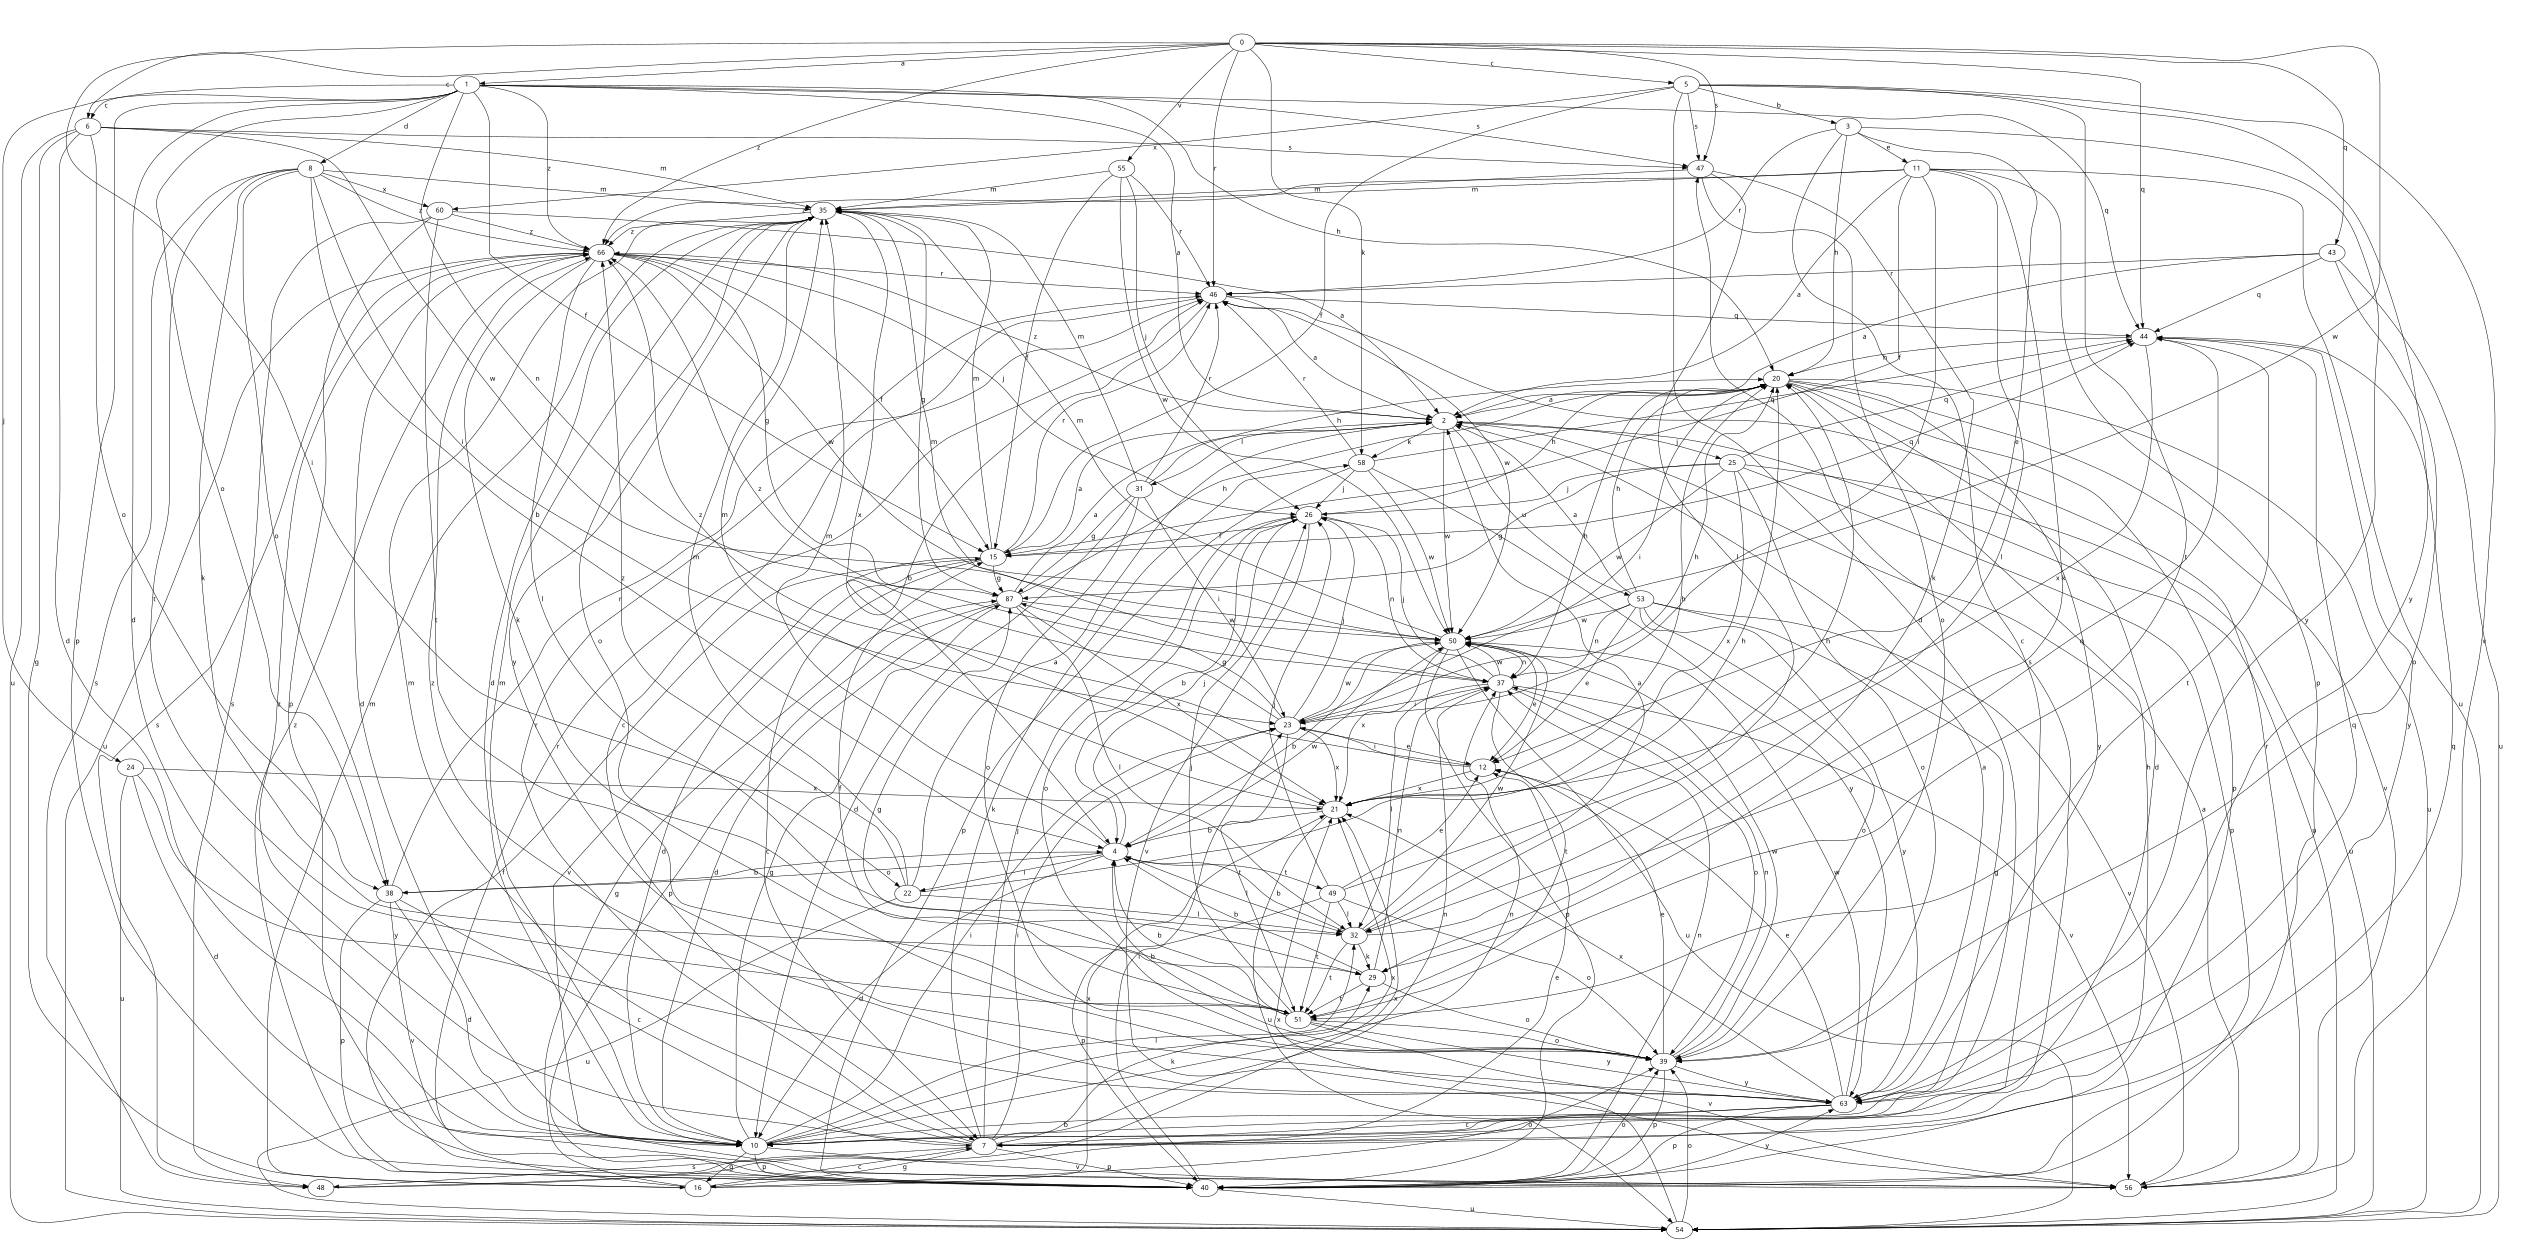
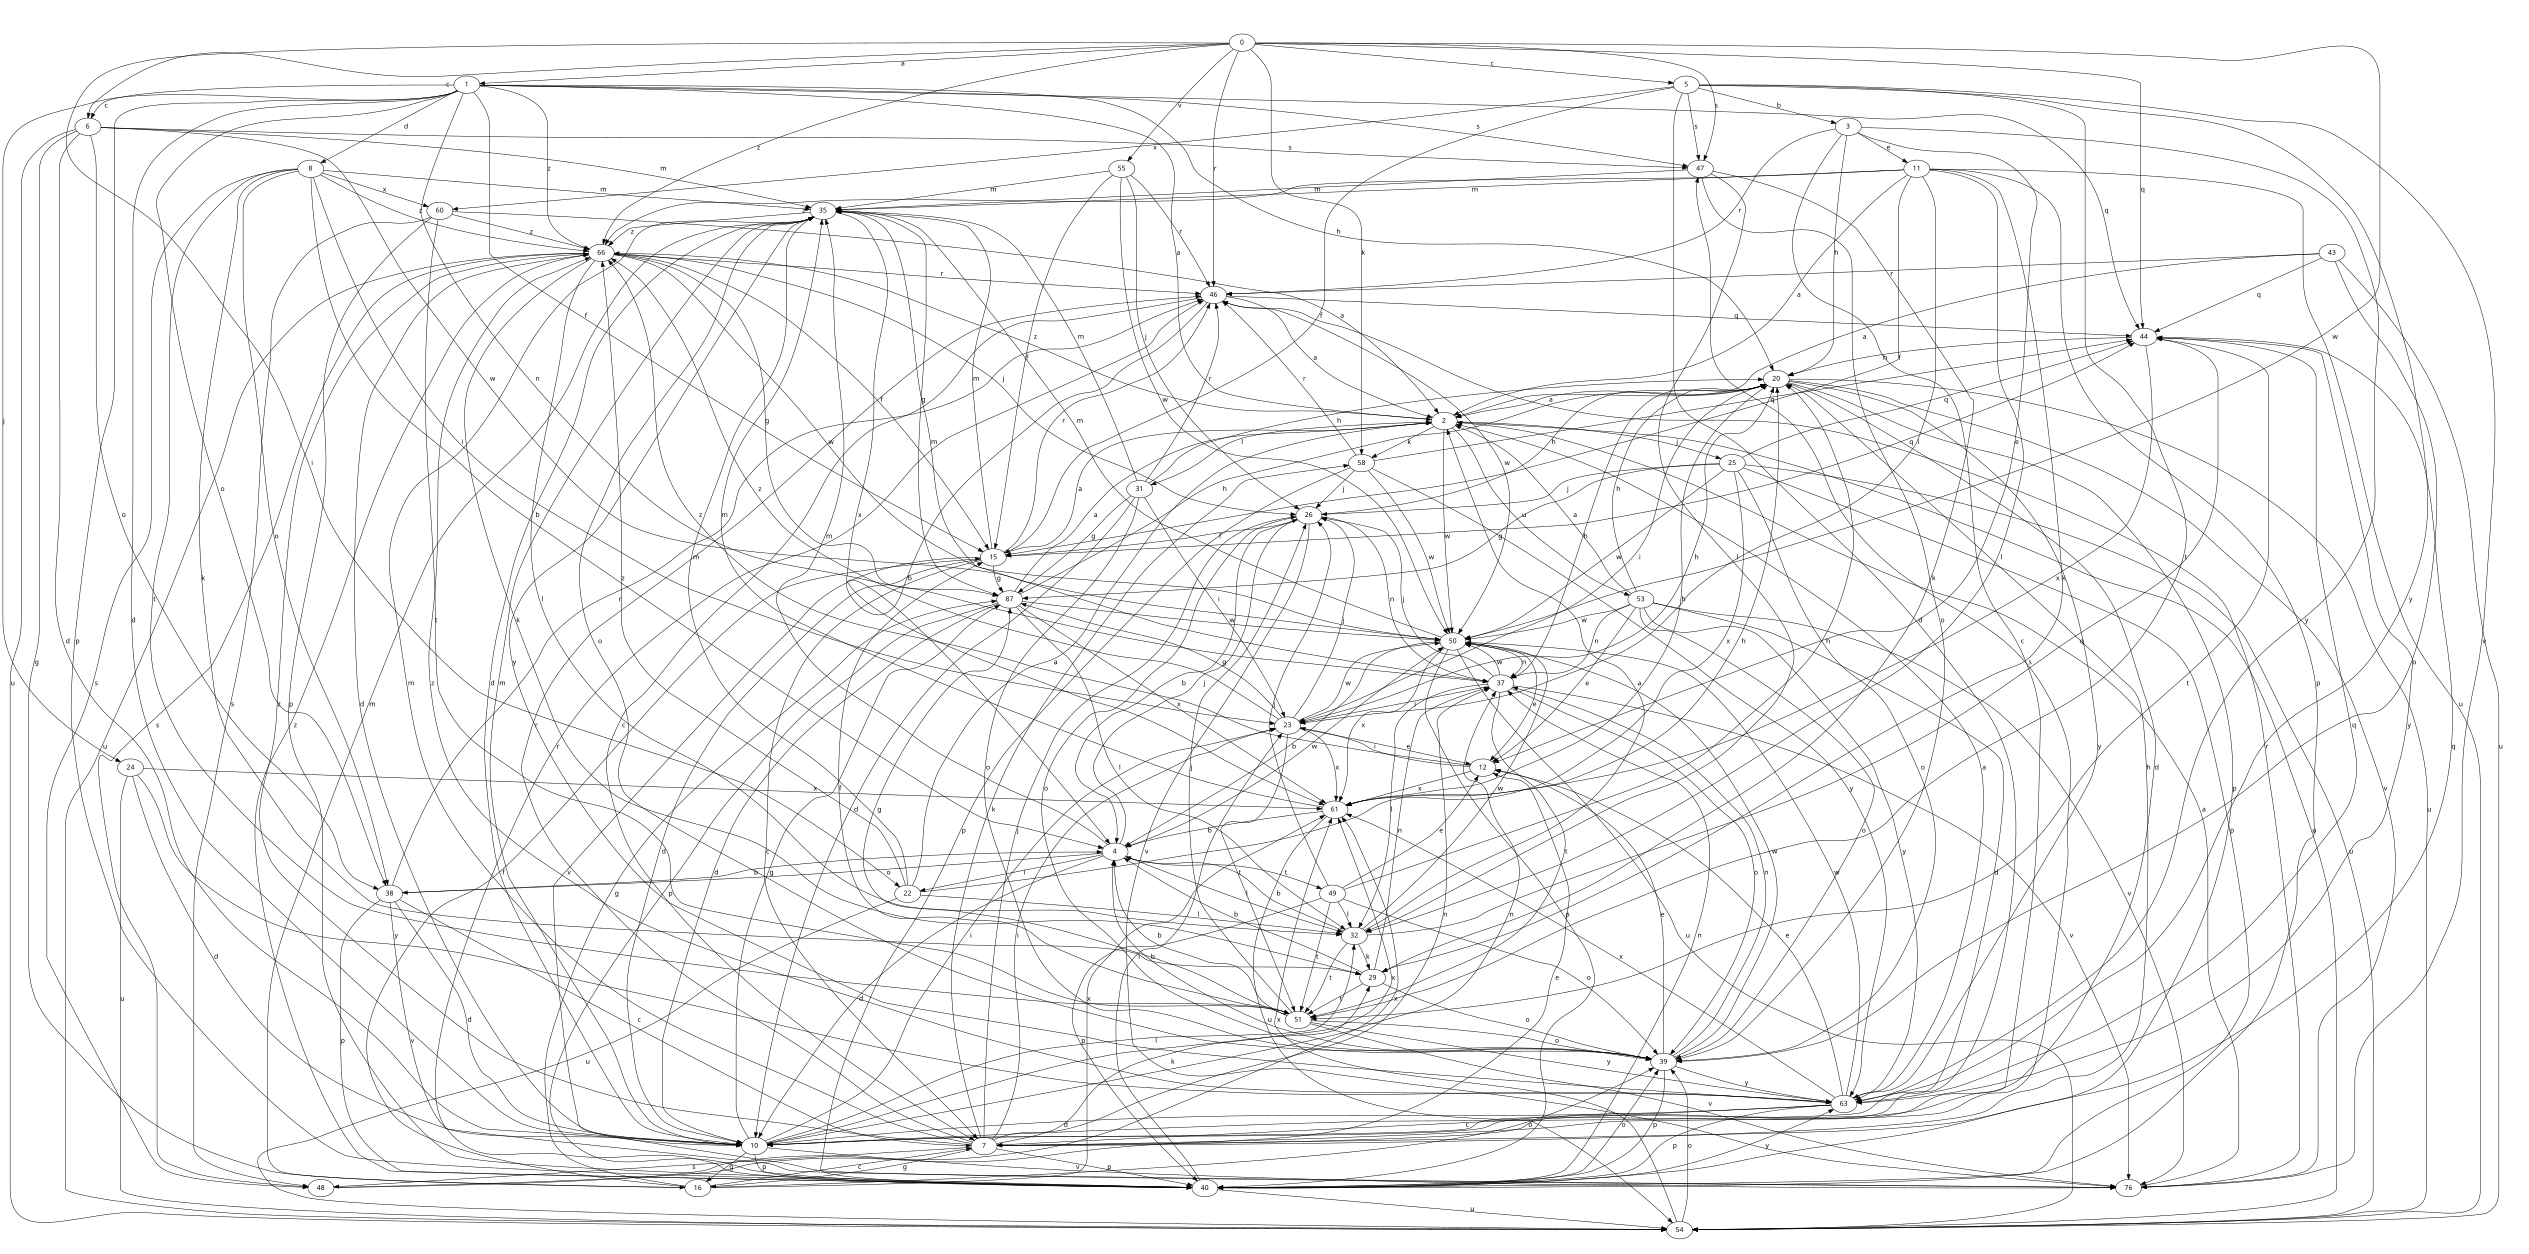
edge "0" -> "43": removed, label "q"
node "21": label "21" -> "61"
edge "53" -> "10": label "g" -> "d"
edge "63" -> "10": label "b" -> "d"
node "56": label "56" -> "76"
